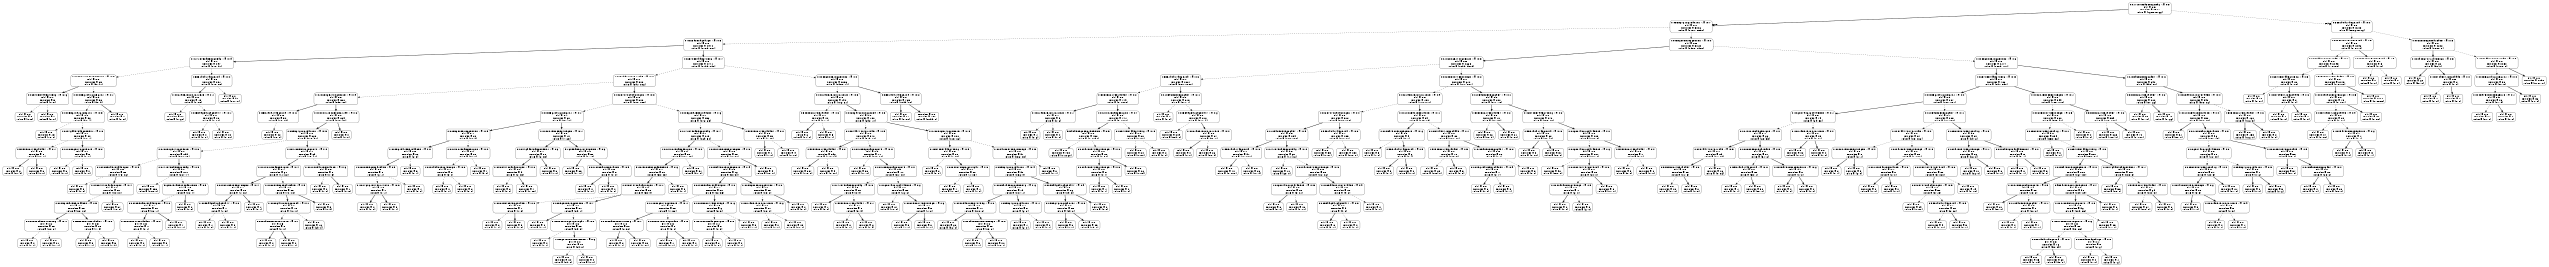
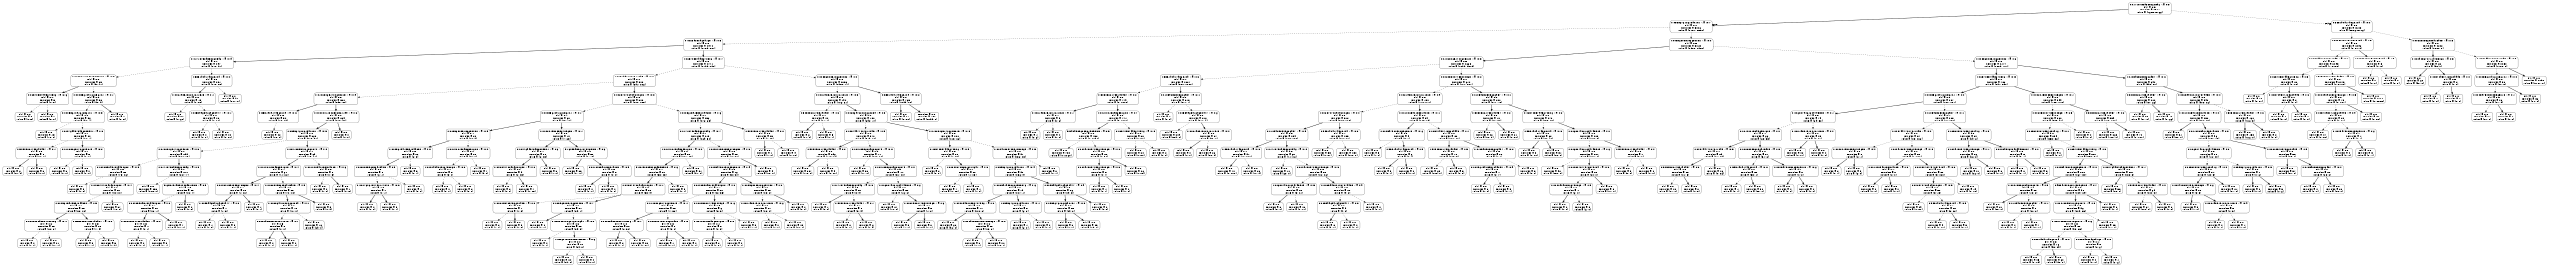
node "gini = 0.0 value = 6 value = [14, 0]": label "gini = 0.0 value = 6 value = [14, 0]" -> "gini = 0.0 samples = 6 value = [14, 0]"
